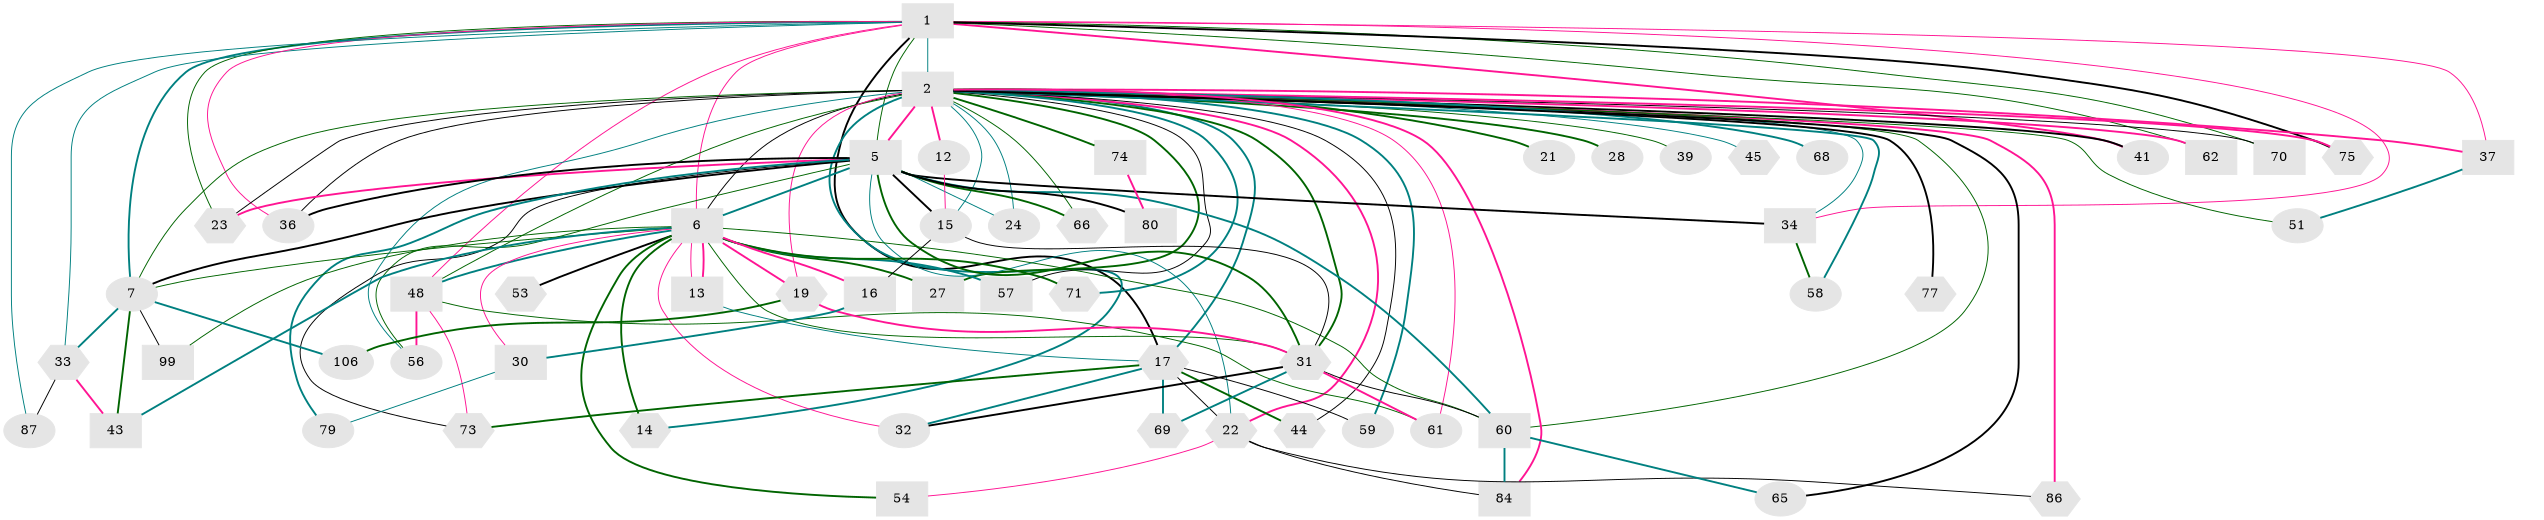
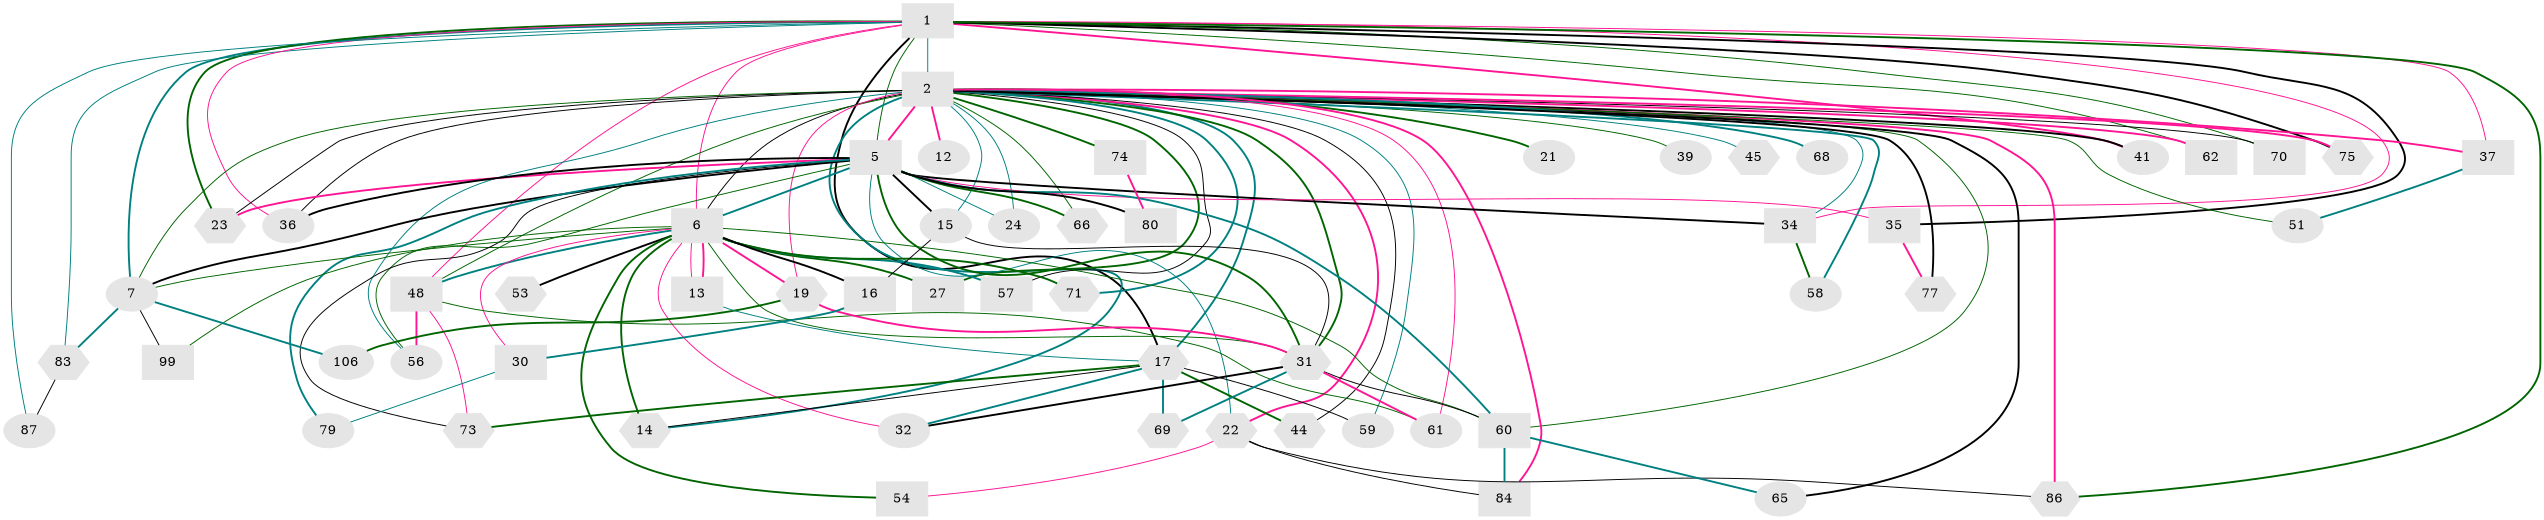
edge "1" -- "23": style solid -> bold
edge "1" -- "86": added
edge "2" -- "59": style bold -> solid
node "28": removed
edge "12" -- "15": removed
node "35": added
edge "6" -- "16": color deeppink -> black
node "33": label "33" -> "83"
edge "17" -- "22": now "17" -- "14"
node "43": removed
